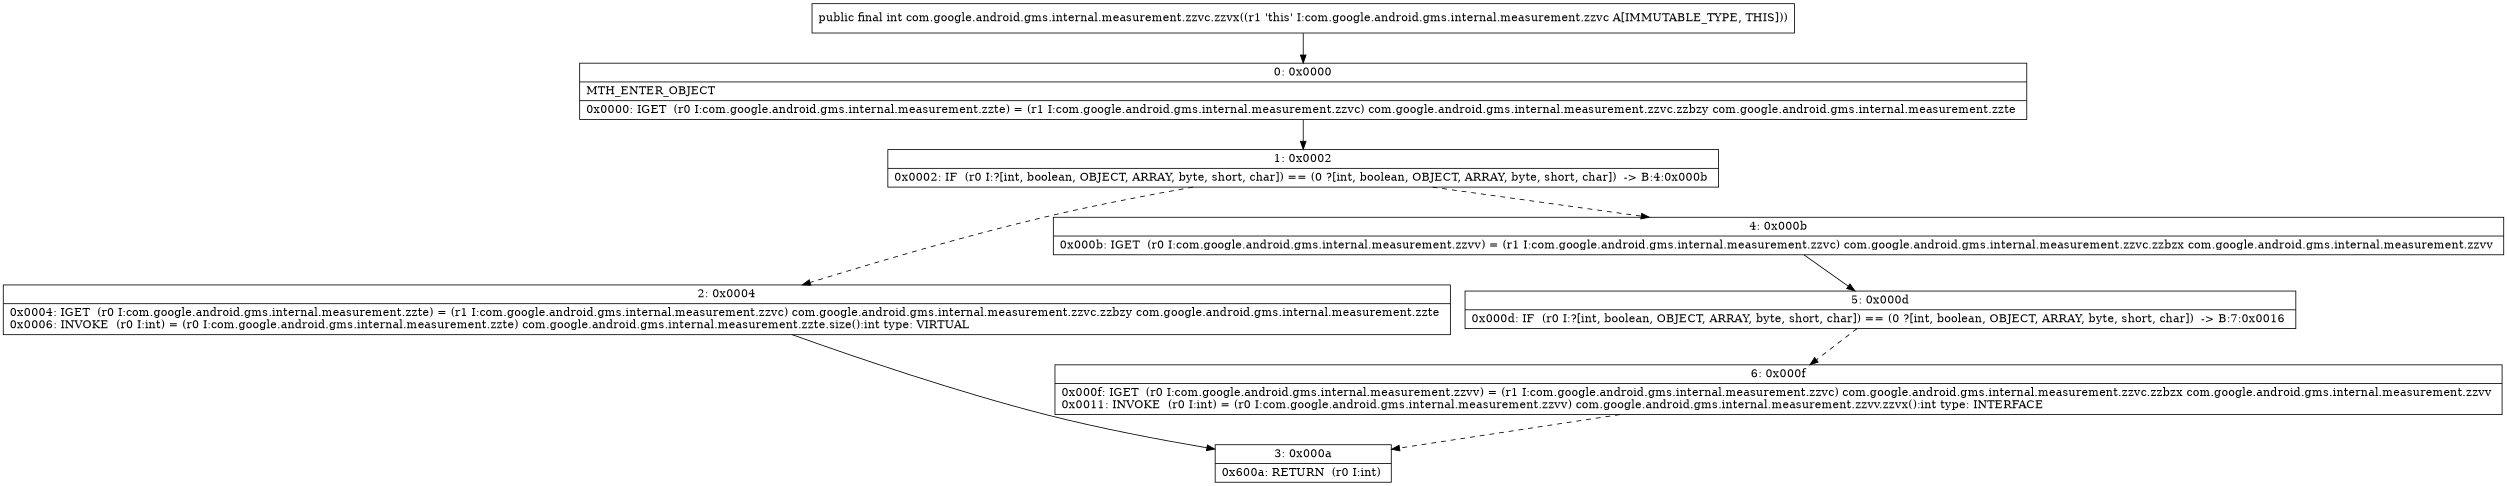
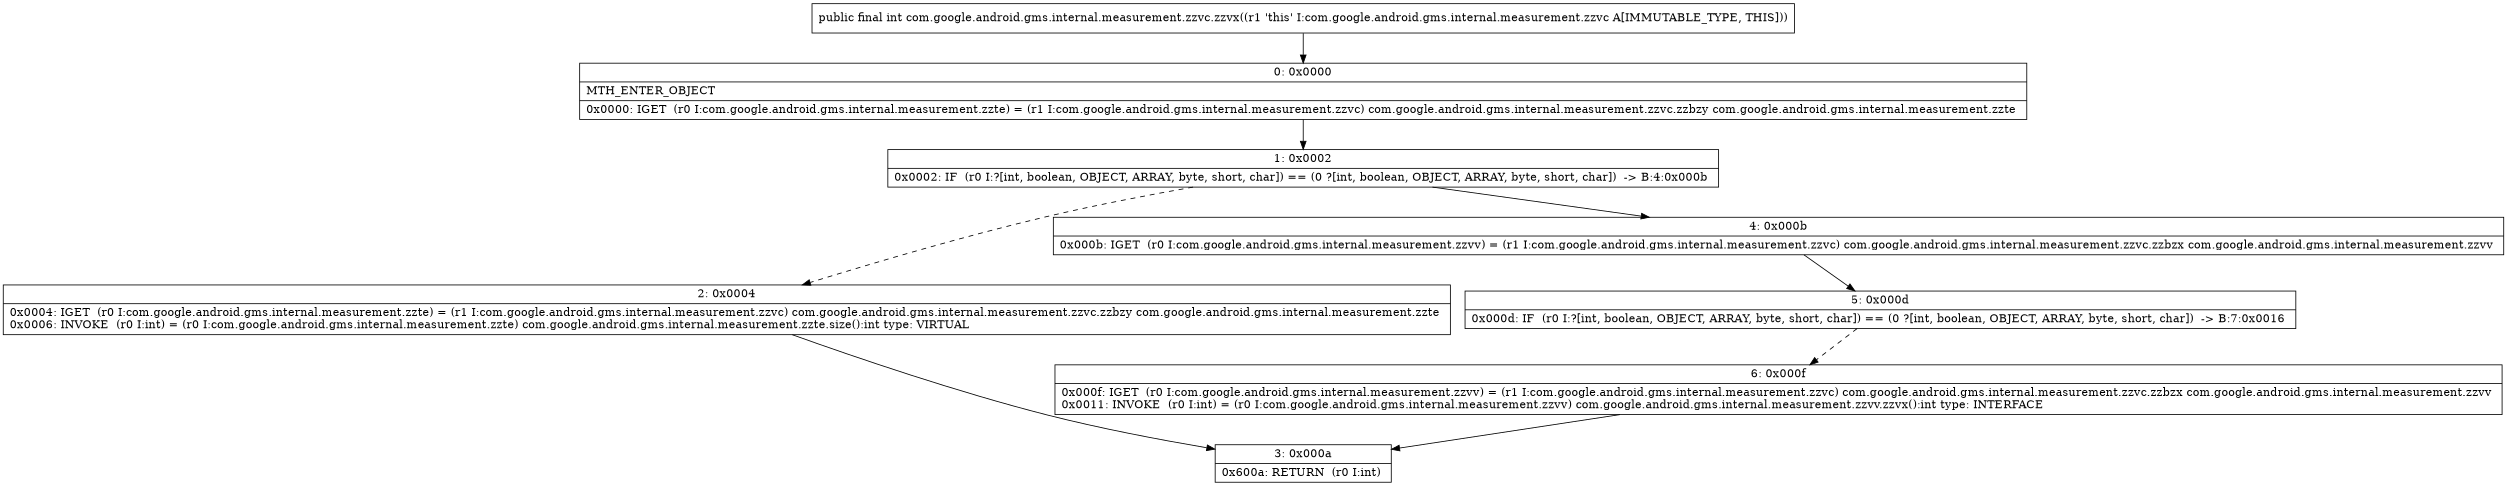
edge "1: 0x0002" -> "4: 0x000b": style dashed -> solid
edge "6: 0x000f" -> "3: 0x000a": style dashed -> solid
